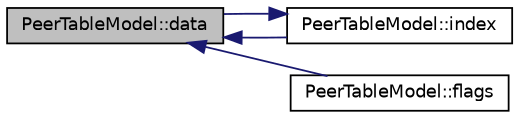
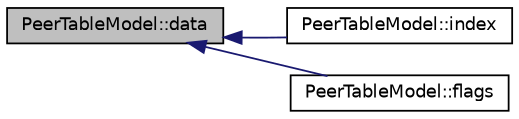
edge "PeerTableModel::data" -> "PeerTableModel::index": removed
